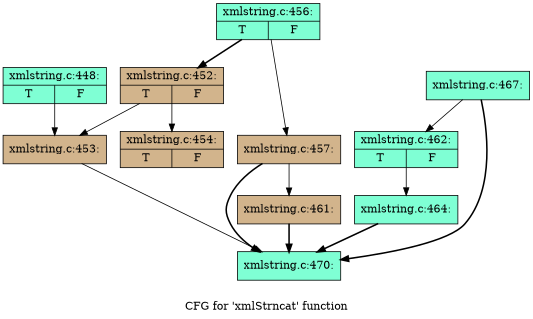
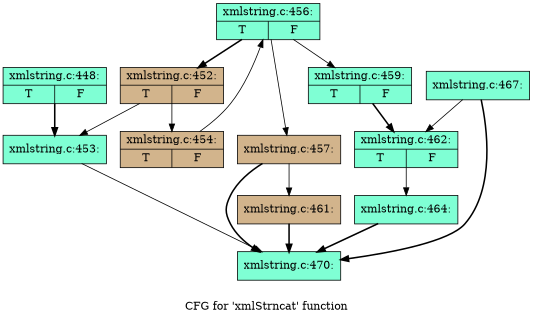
node "xmlstring.c:459:": added
edge "xmlstring.c:454:" -> "xmlstring.c:456:": added
edge "xmlstring.c:448:" -> "xmlstring.c:453:": style solid -> bold
node "xmlstring.c:453:": fillcolor tan -> aquamarine
